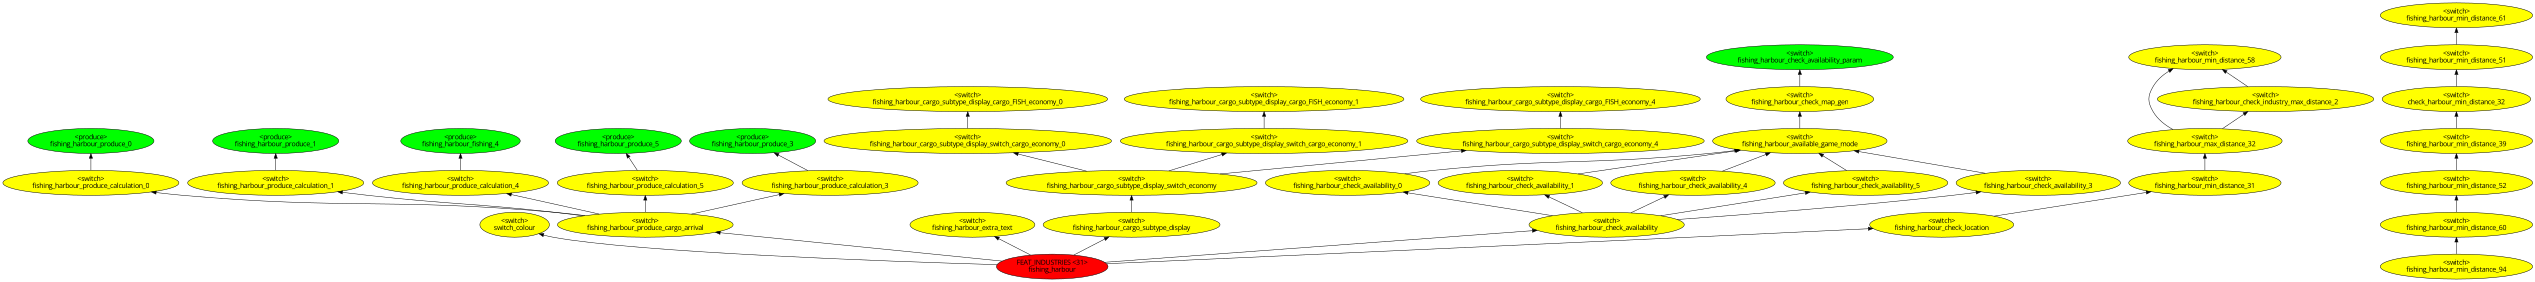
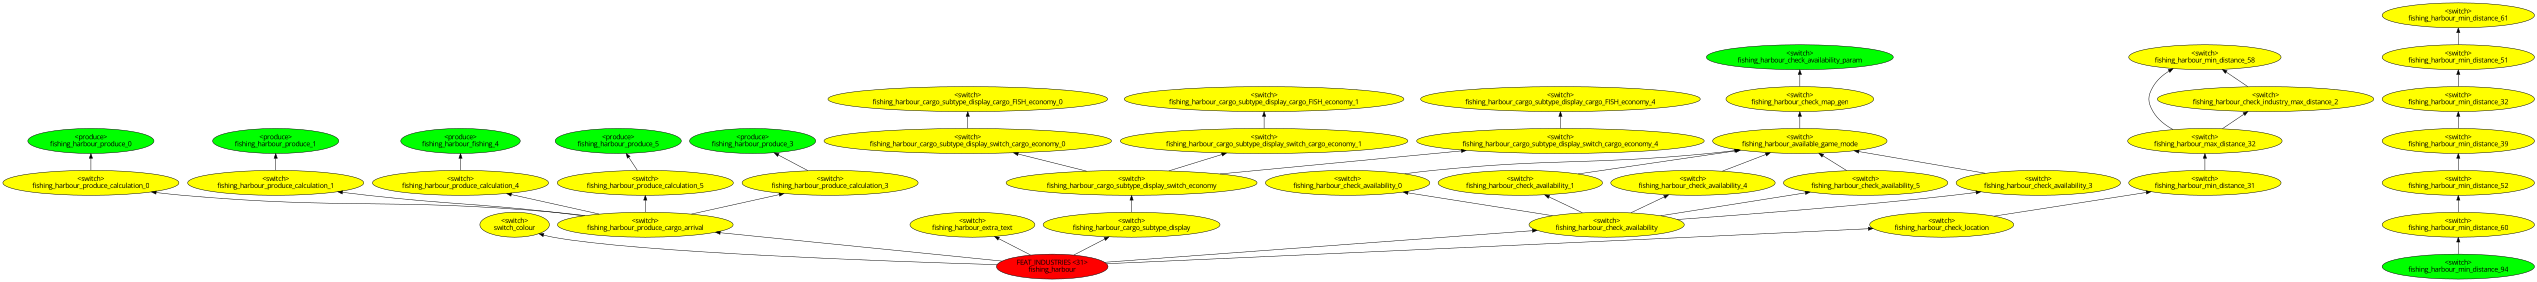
node "<switch> check_harbour_min_distance_32": label "<switch> check_harbour_min_distance_32" -> "<switch> fishing_harbour_min_distance_32"
node "<switch> fishing_harbour_min_distance_94": fillcolor yellow -> green
